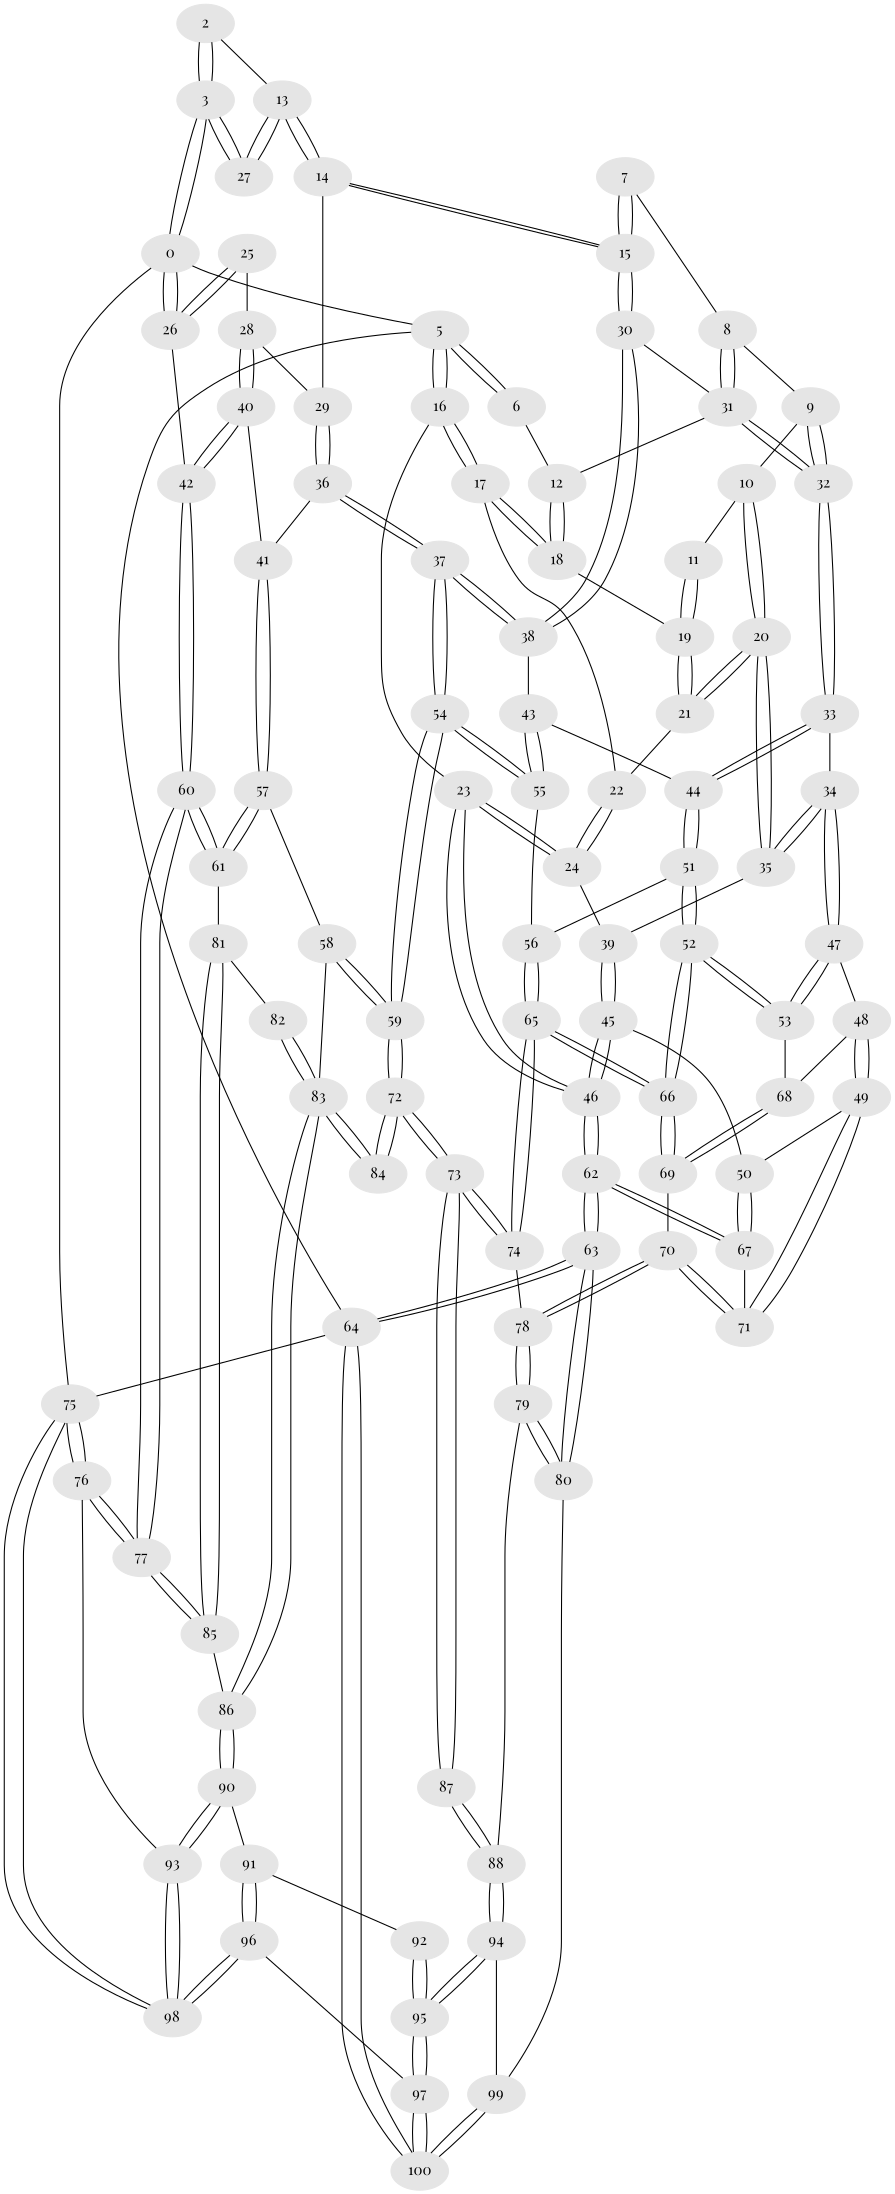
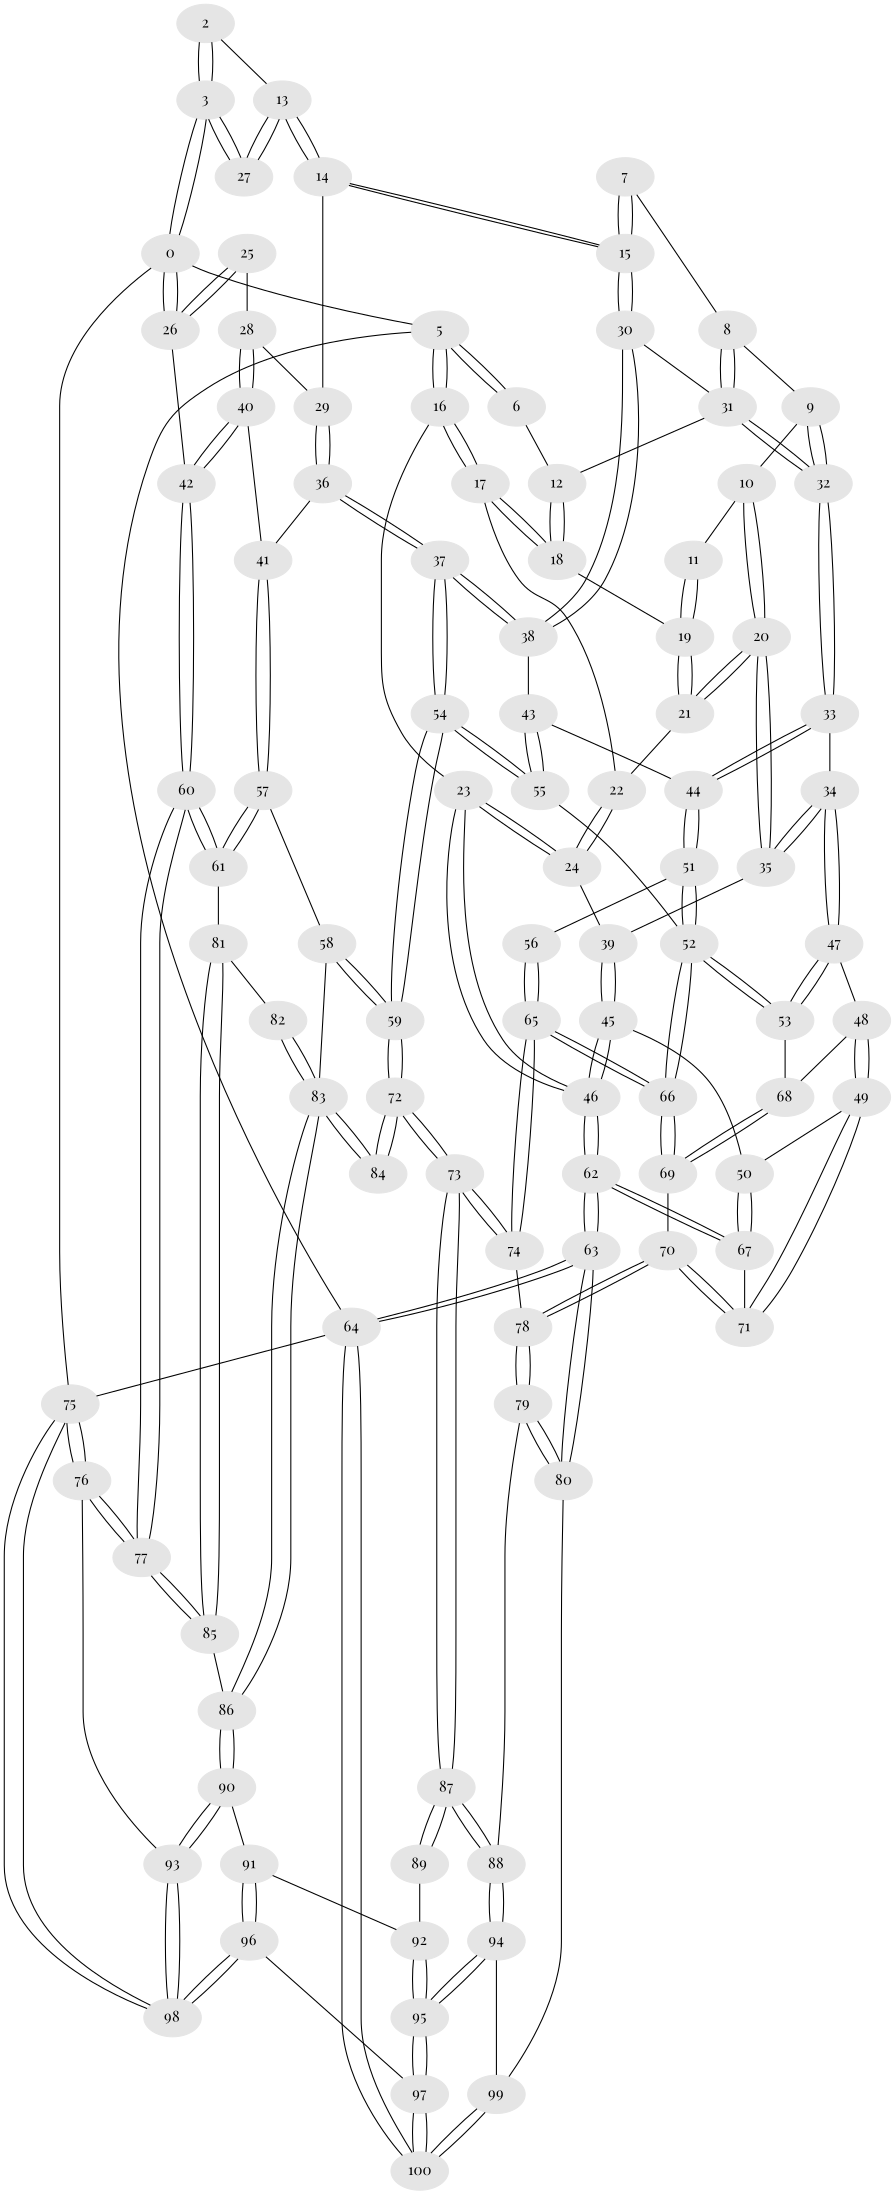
edge "55" -- "56": now "55" -- "52"
node "89": added
